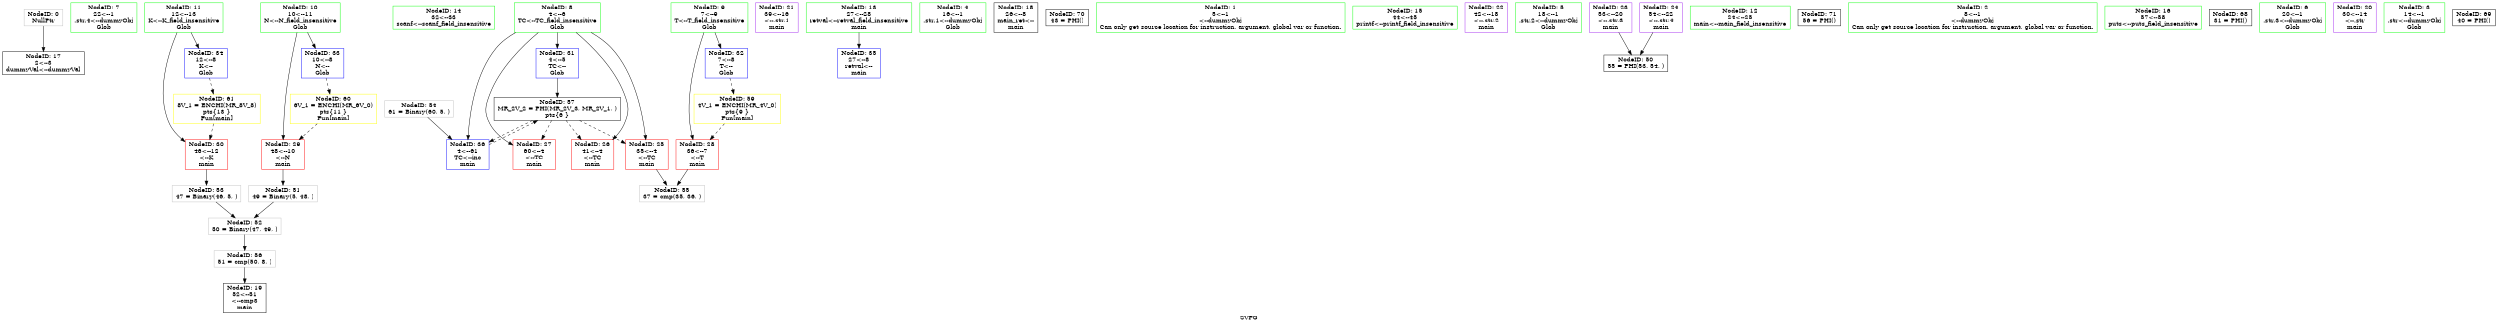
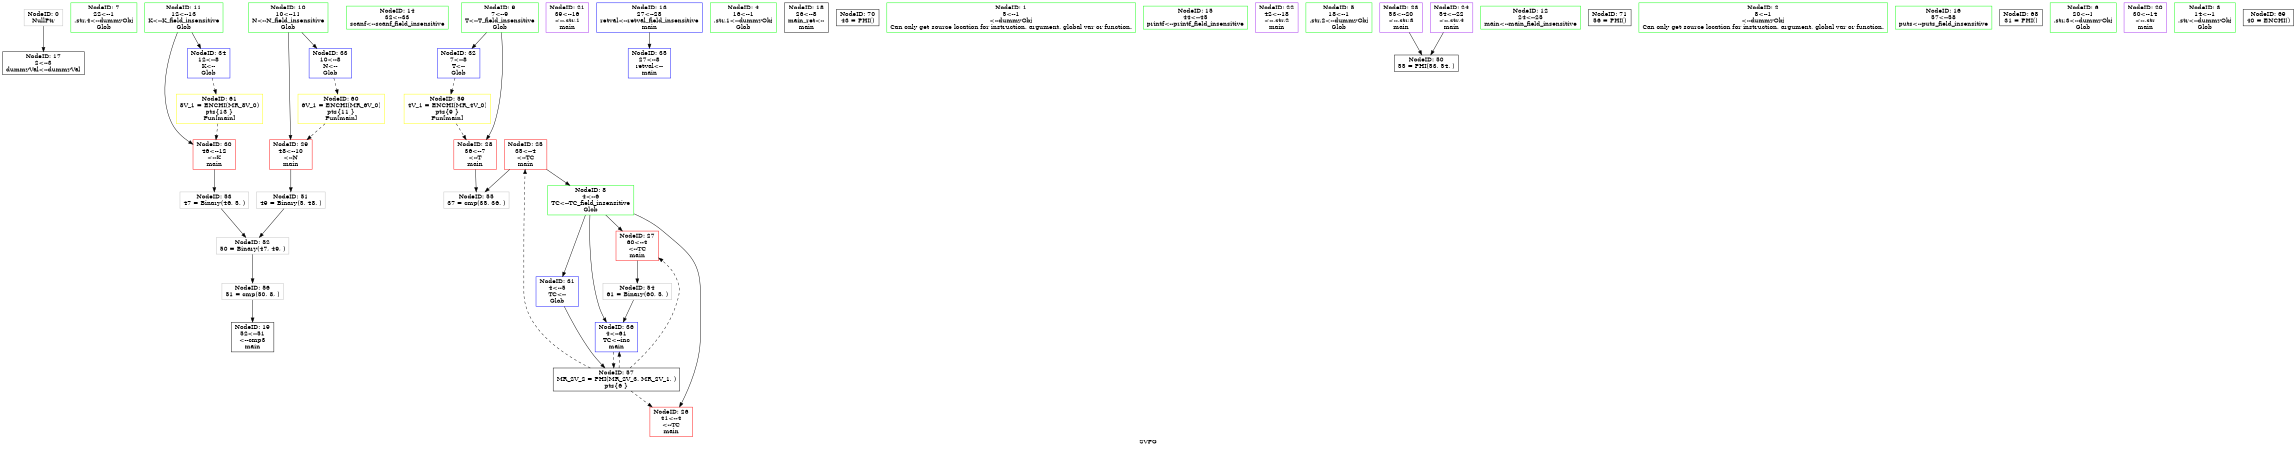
node "NodeID: 13": color green -> blue
node "NodeID: 69": text "40 = PHI()" -> "40 = ENCHI()"
edge "NodeID: 8" -> "NodeID: 25": reversed
node "NodeID: 61": text "8V_1 = ENCHI(MR_8V_8)" -> "8V_1 = ENCHI(MR_8V_0)"
edge "NodeID: 27" -> "NodeID: 54": added
